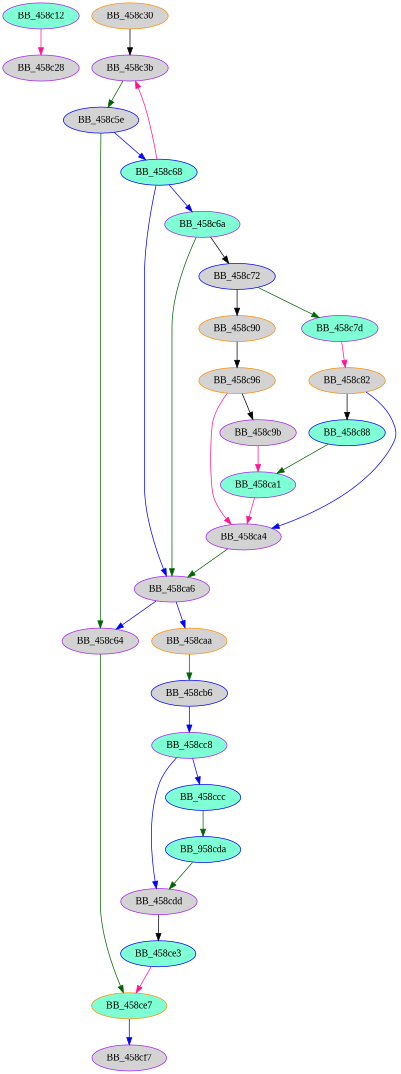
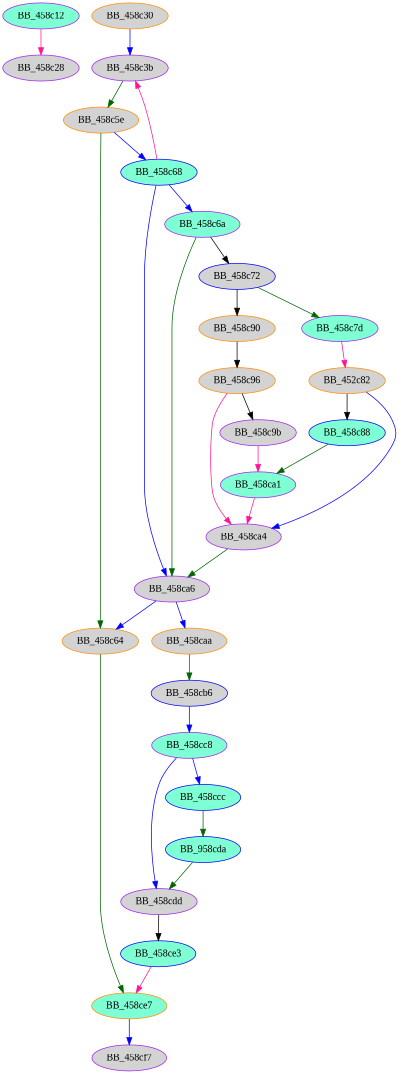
edge "BB_458c30" -> "BB_458c3b": color black -> blue
node "BB_458c5e": color blue -> darkorange
node "BB_458c82": label "BB_458c82" -> "BB_452c82"
node "BB_458c64": color purple -> darkorange
